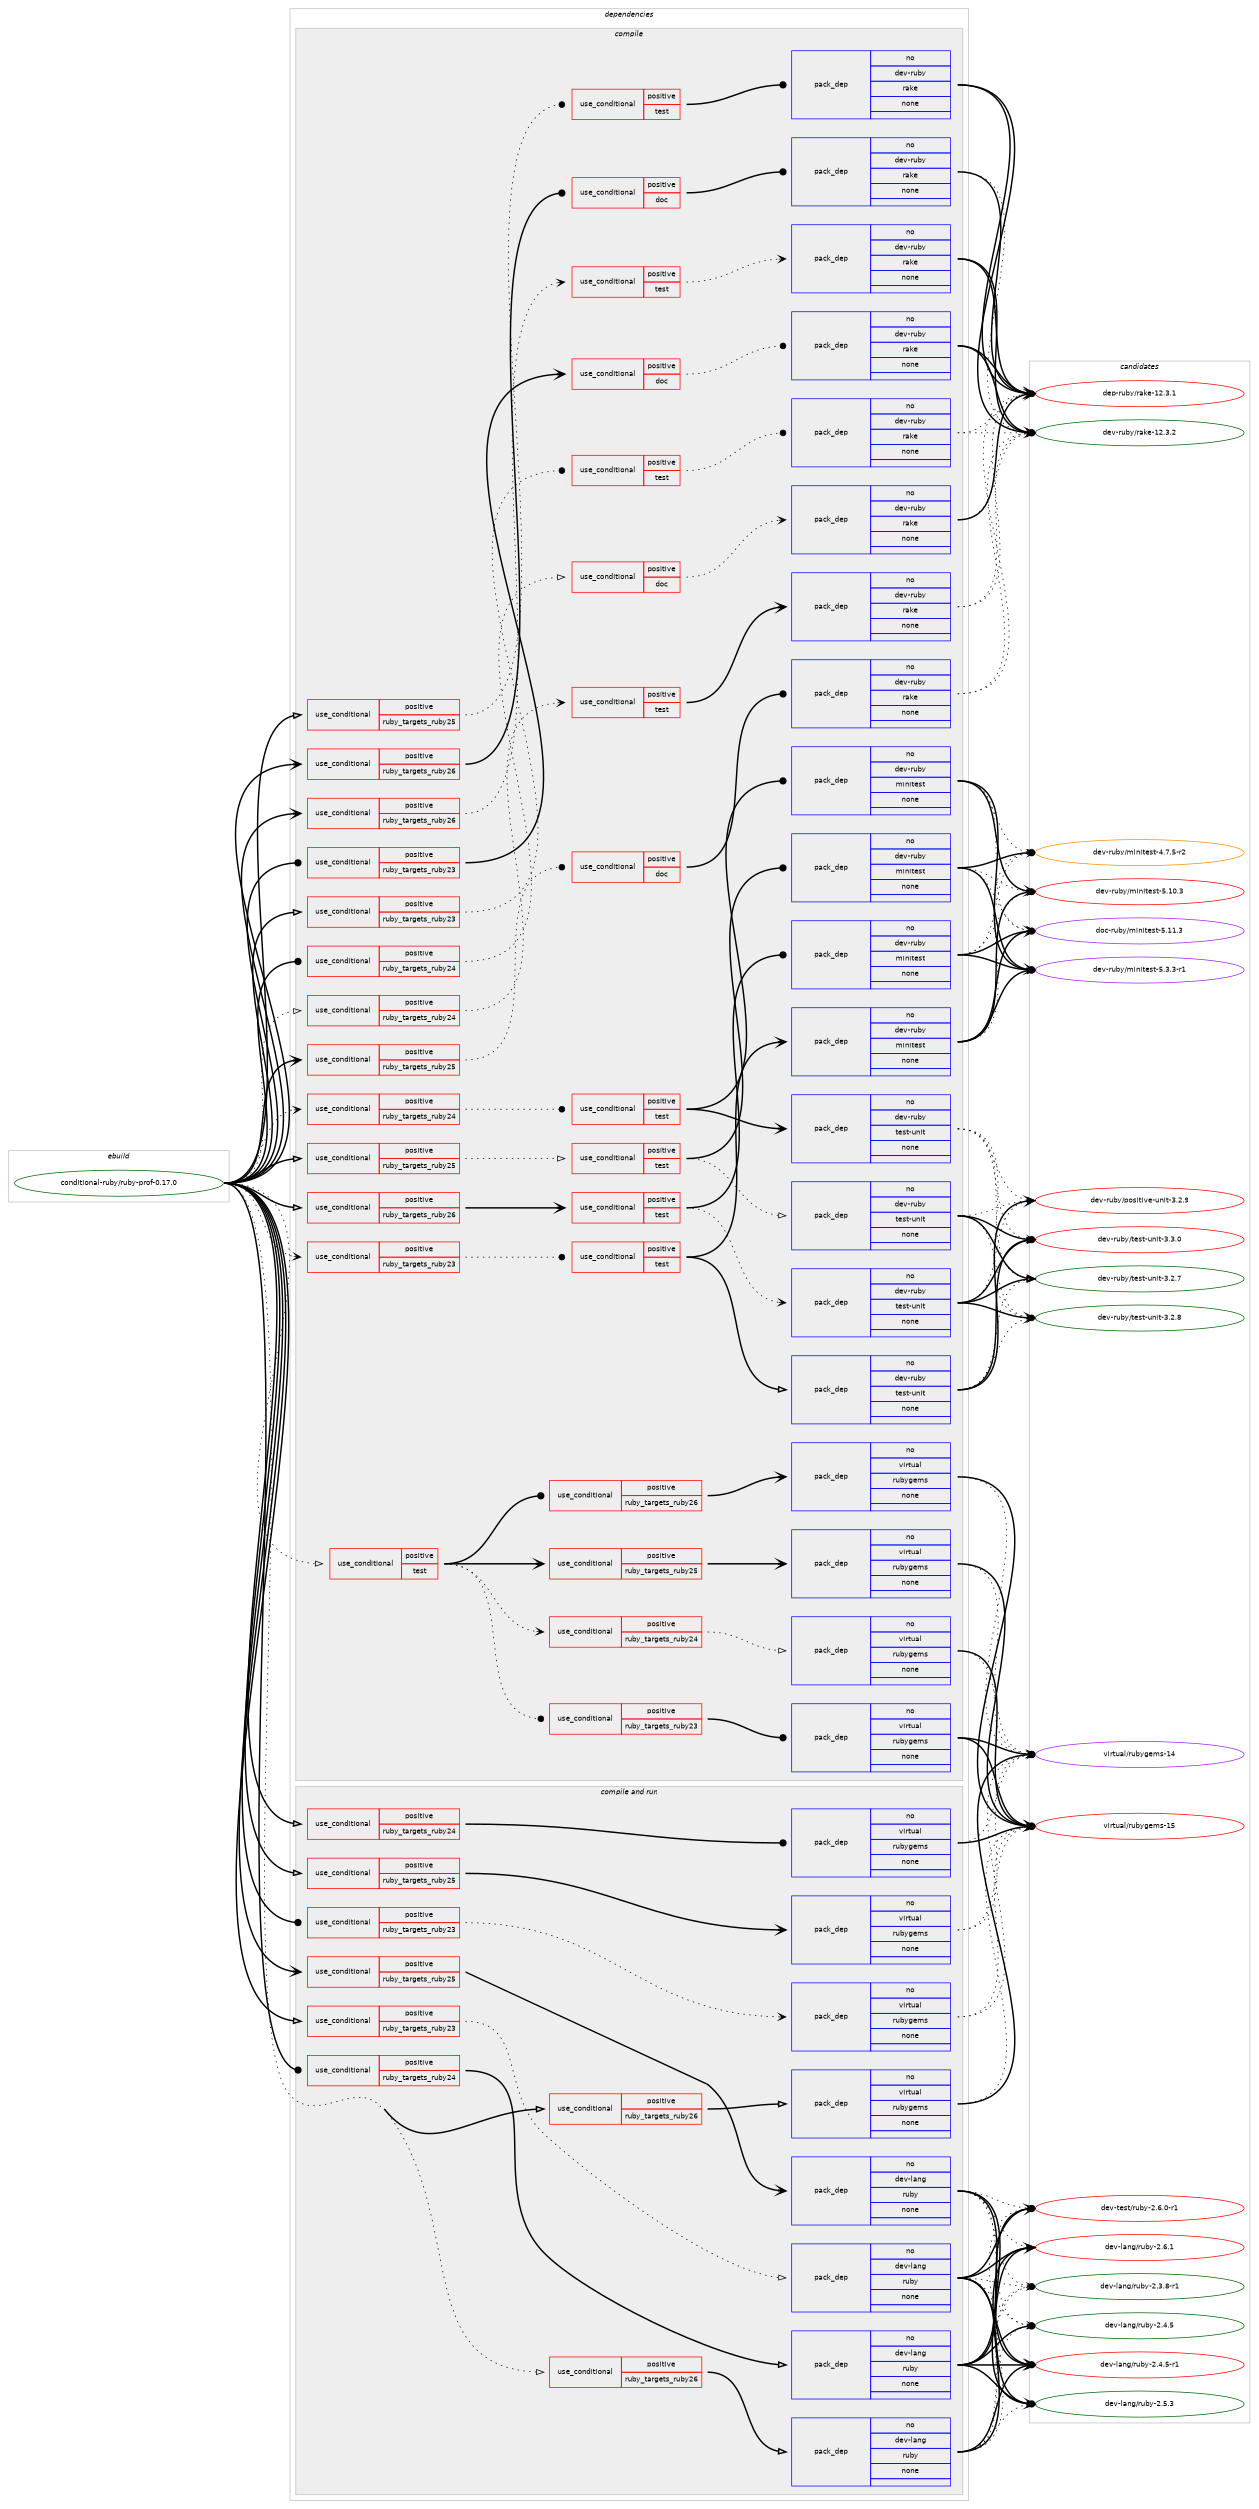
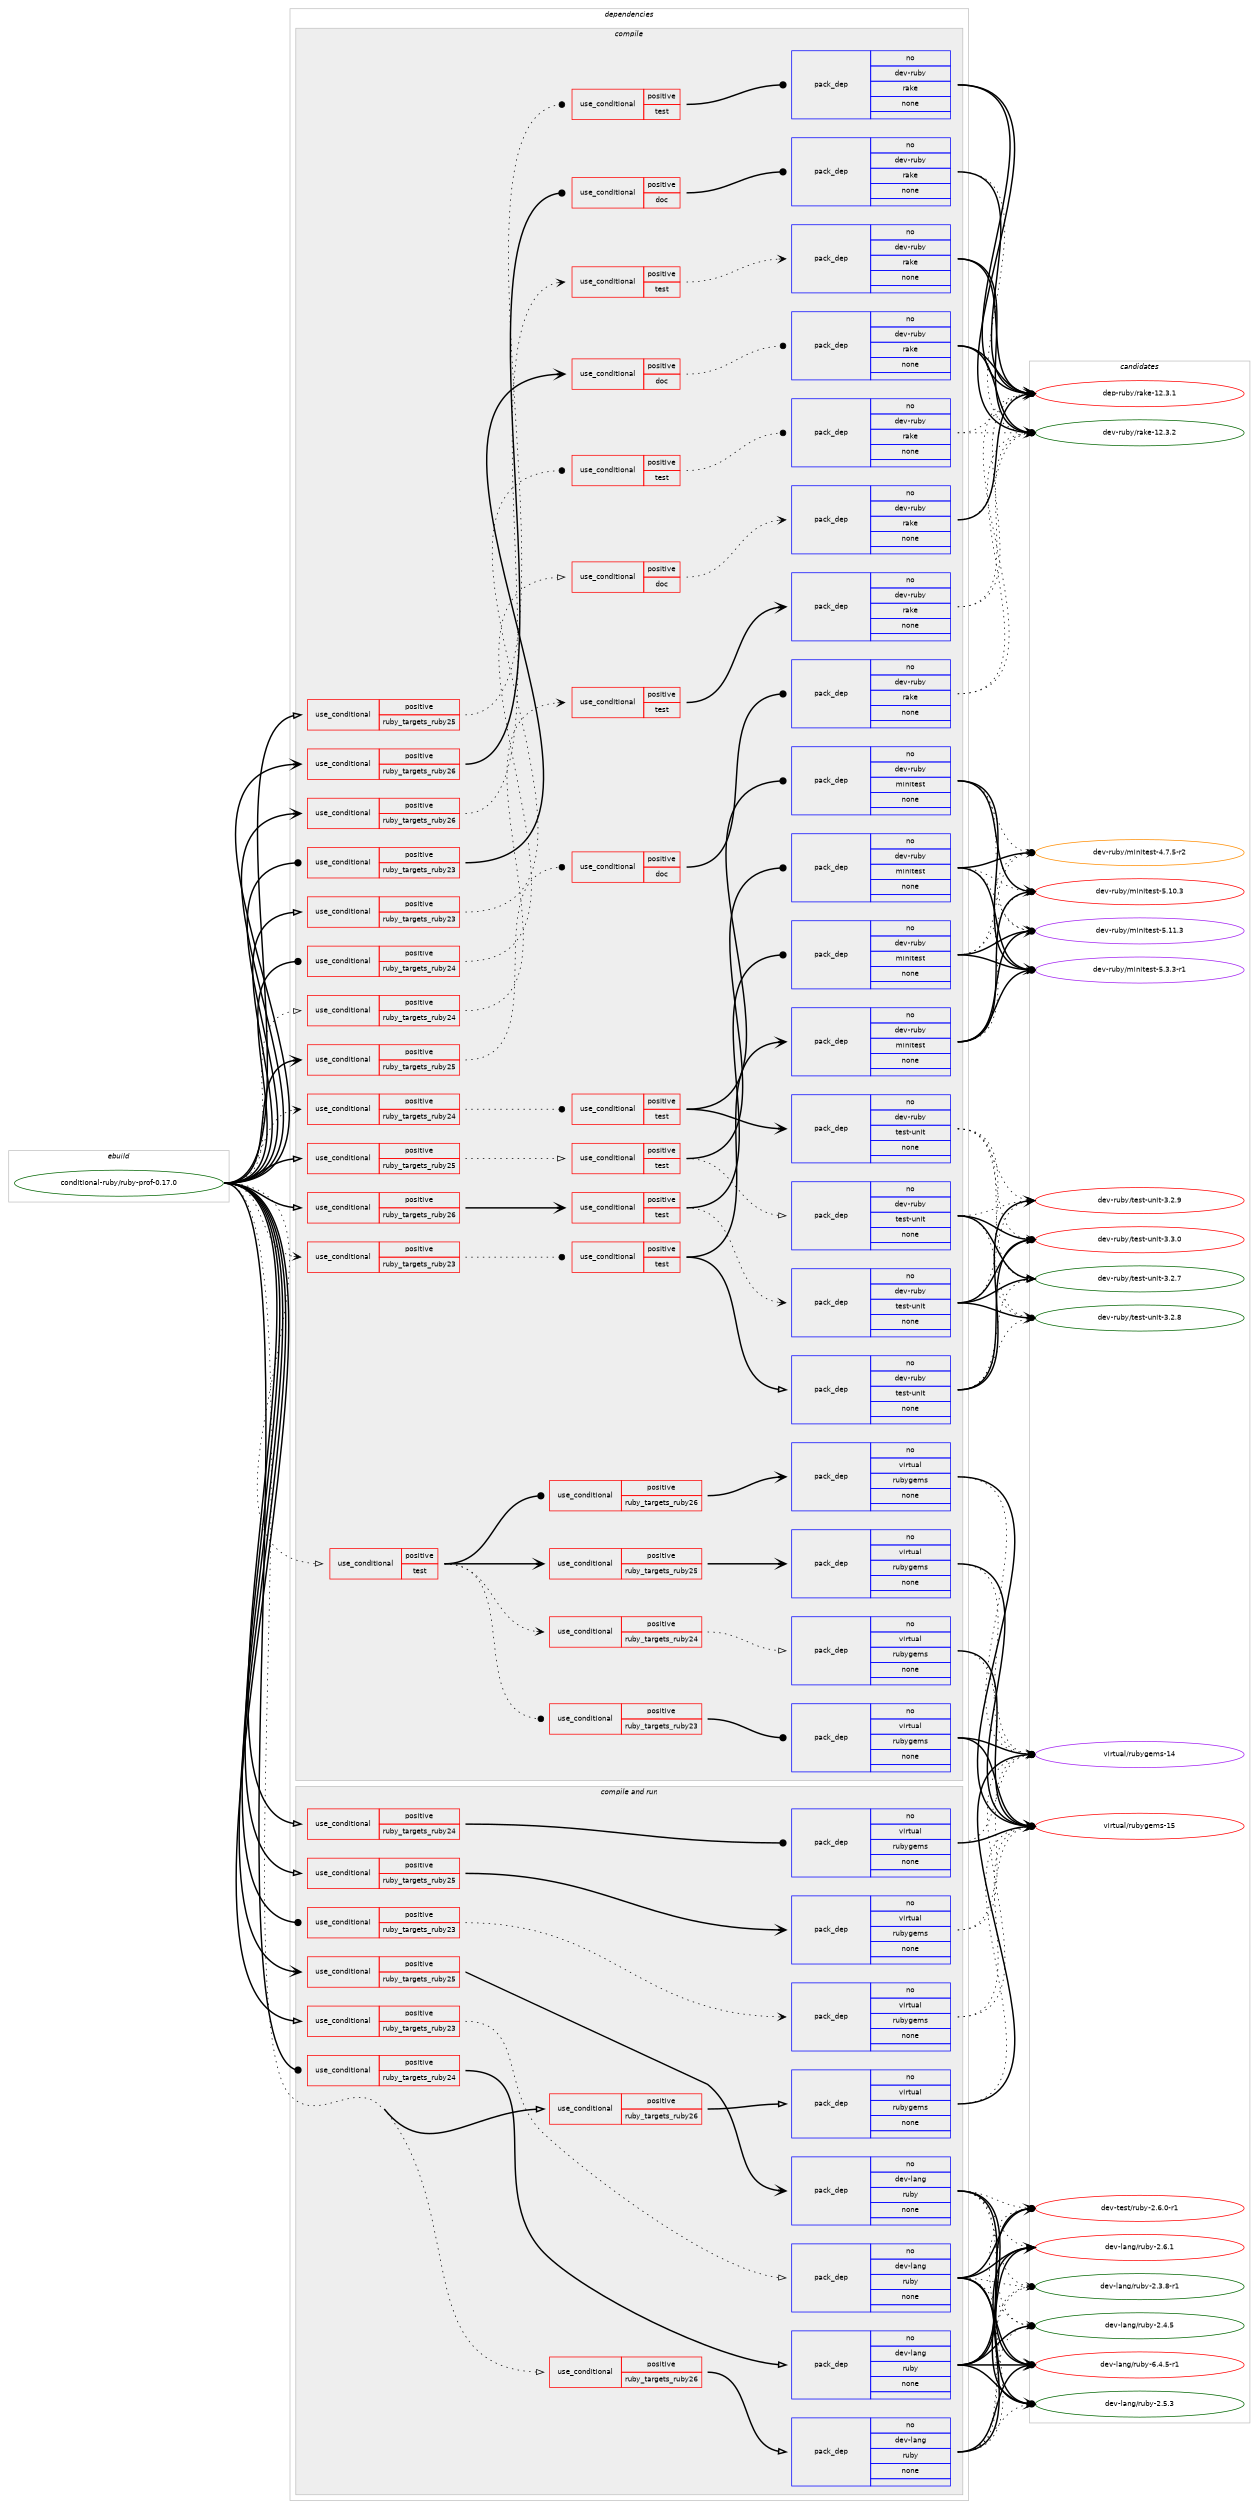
node "doc-ruby/minitest-5.11.3": label "doc-ruby/minitest-5.11.3" -> "dev-ruby/minitest-5.11.3"
node "dev-ruby/positive-unit-3.2.9": label "dev-ruby/positive-unit-3.2.9" -> "dev-ruby/test-unit-3.2.9"
node "dev-lang/ruby-2.4.5-r1": label "dev-lang/ruby-2.4.5-r1" -> "dev-lang/ruby-6.4.5-r1"
